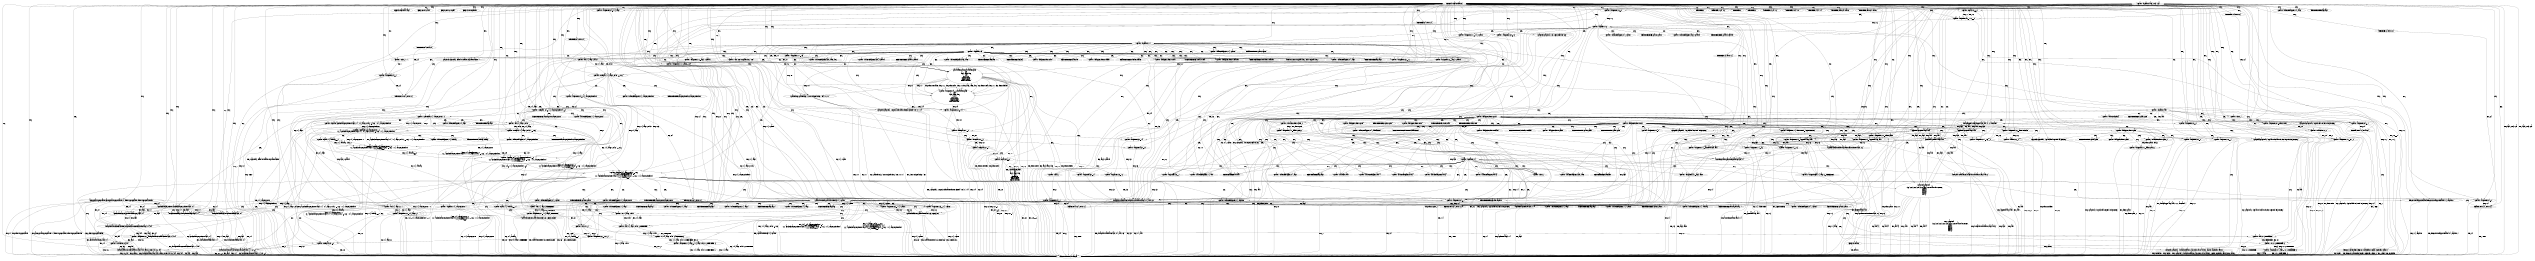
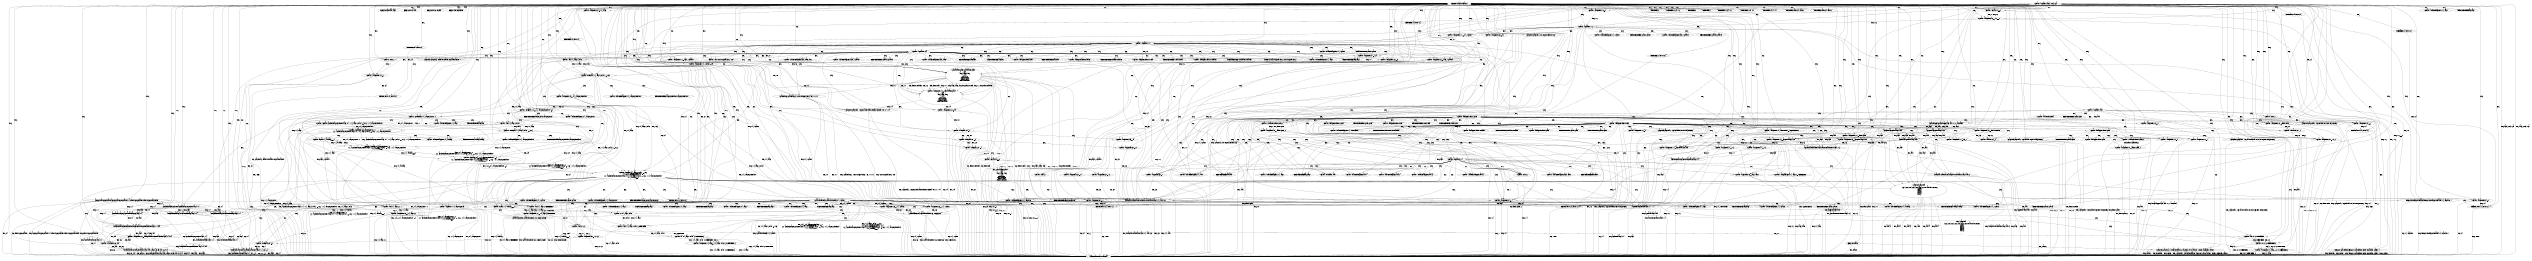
edge "(<operator>.logicalNot,!v17)" -> "(<operator>.fieldAccess,elems.owe_dh)": label "CDG: " -> "DDG: v12"
edge "(<operator>.notEquals,v22 != 0)" -> "(METHOD_RETURN,int __fastcall)": removed, label "DDG: v22"
